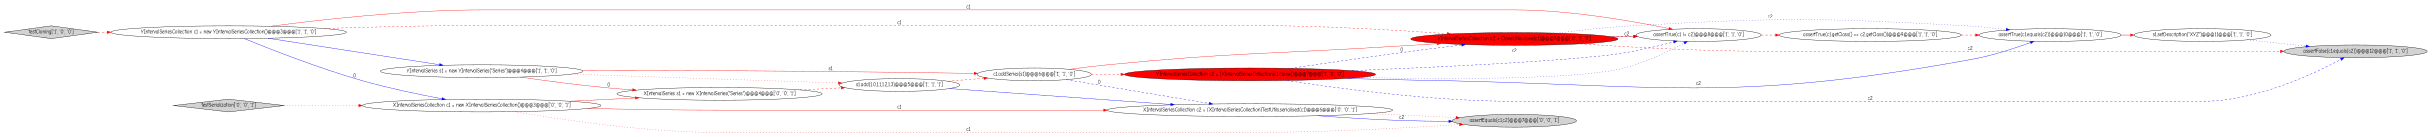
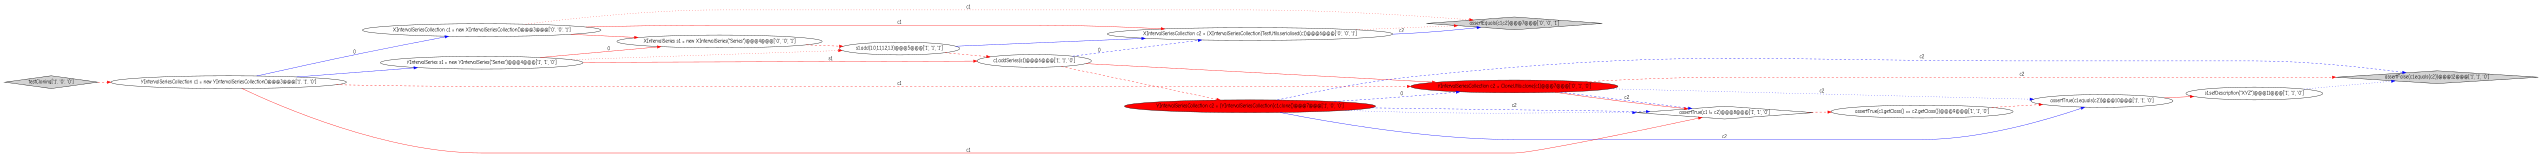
node "assertTrue(c1 != c2)@@@8@@@['1', '1', '0']": shape ellipse -> diamond
node "assertFalse(c1.equals(c2))@@@12@@@['1', '1', '0']": shape ellipse -> diamond
node "testSerialization['0', '0', '1']": removed
node "assertEquals(c1,c2)@@@7@@@['0', '0', '1']": shape ellipse -> diamond
